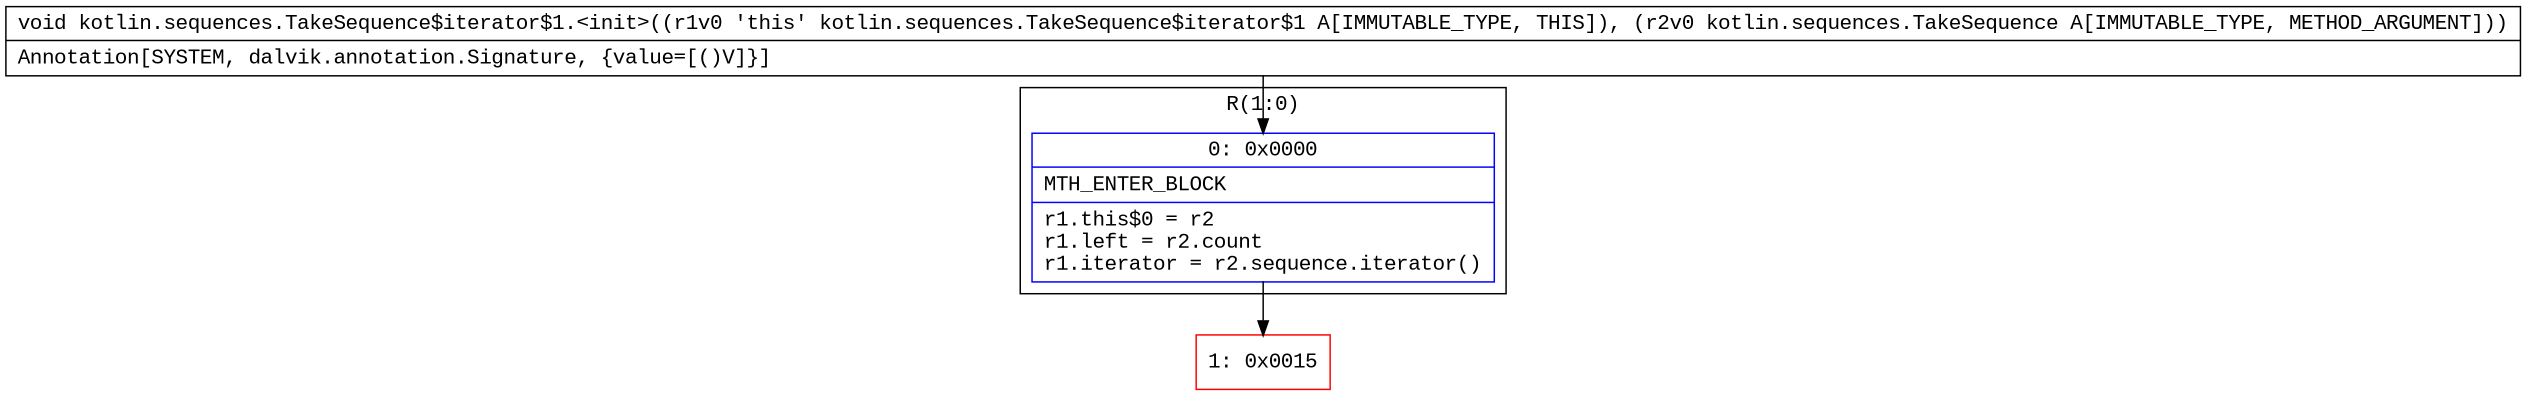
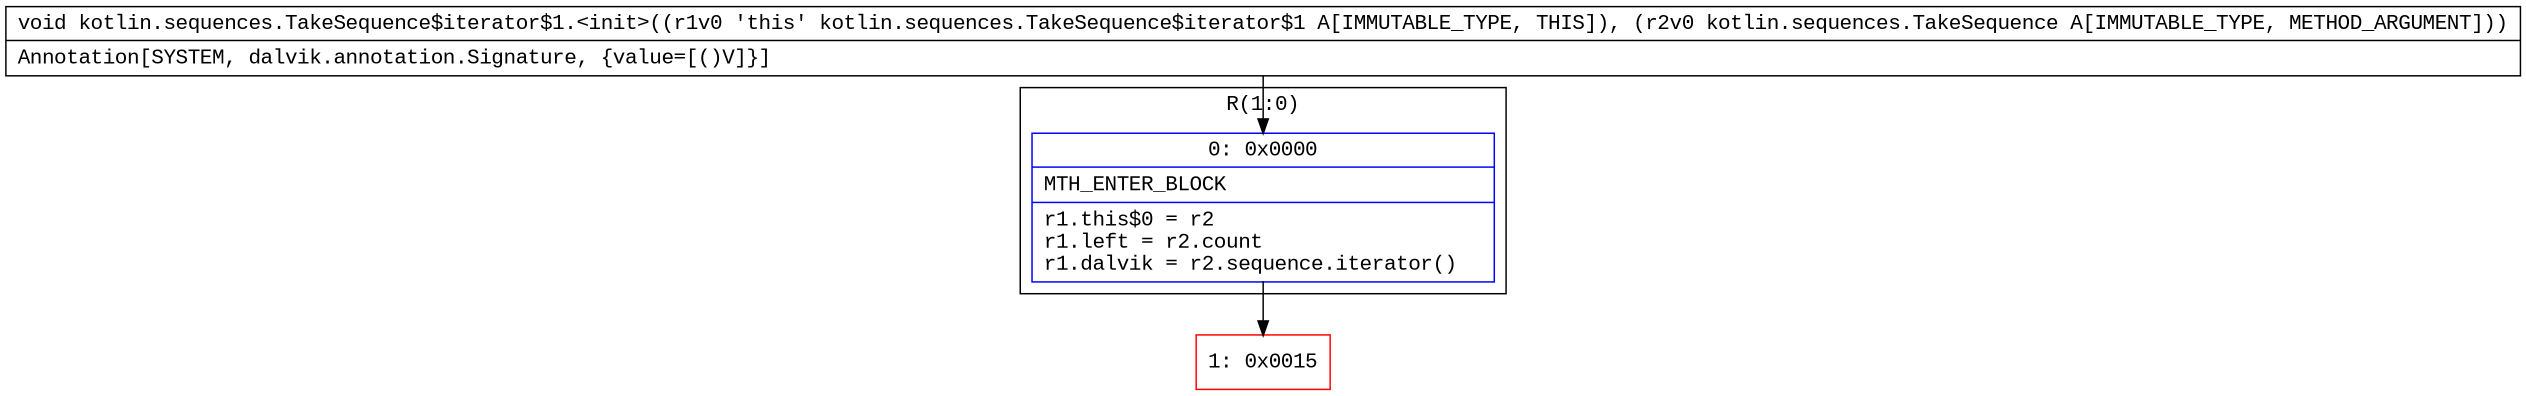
node "0: 0x0000": text "r1.iterator = r2.sequence.iterator()" -> "r1.dalvik = r2.sequence.iterator()"
